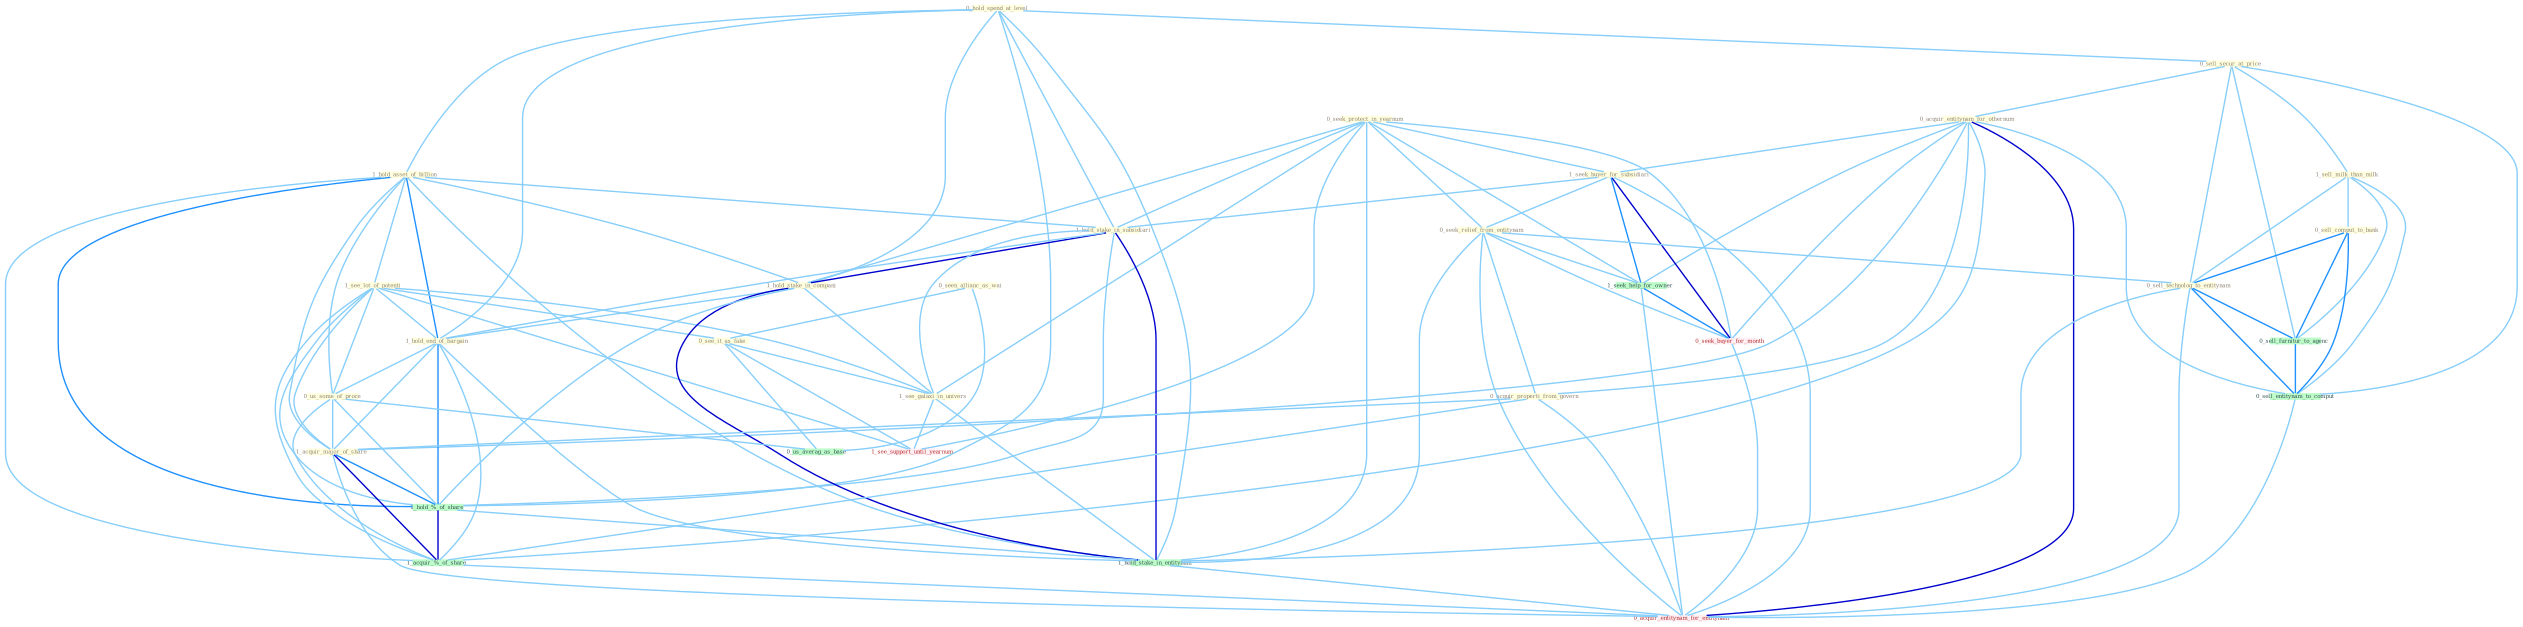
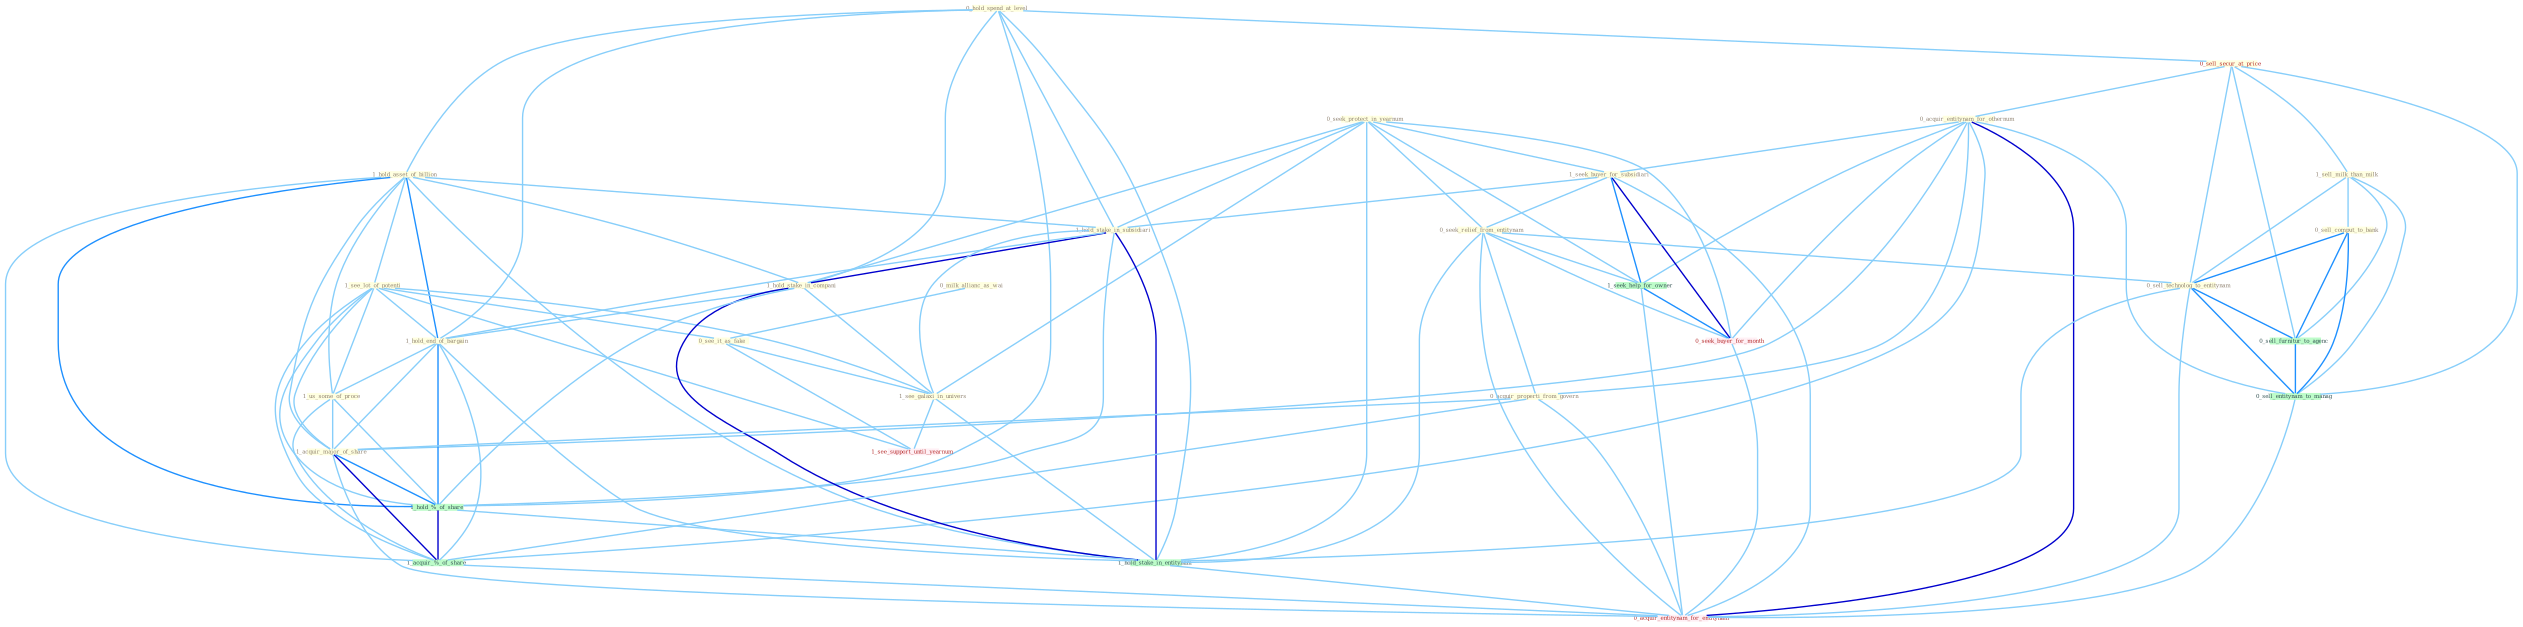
node "0_sell_secur_at_price": fontcolor #8b7d6b -> #b22222
node "0_seen_allianc_as_wai": label "0_seen_allianc_as_wai" -> "0_milk_allianc_as_wai"
edge "0_seek_protect_in_yearnum" -- "1_see_support_until_yearnum": removed
node "0_us_some_of_proce": label "0_us_some_of_proce" -> "1_us_some_of_proce"
node "0_sell_entitynam_to_comput": label "0_sell_entitynam_to_comput" -> "0_sell_entitynam_to_manag"
node "0_us_averag_as_base": removed
